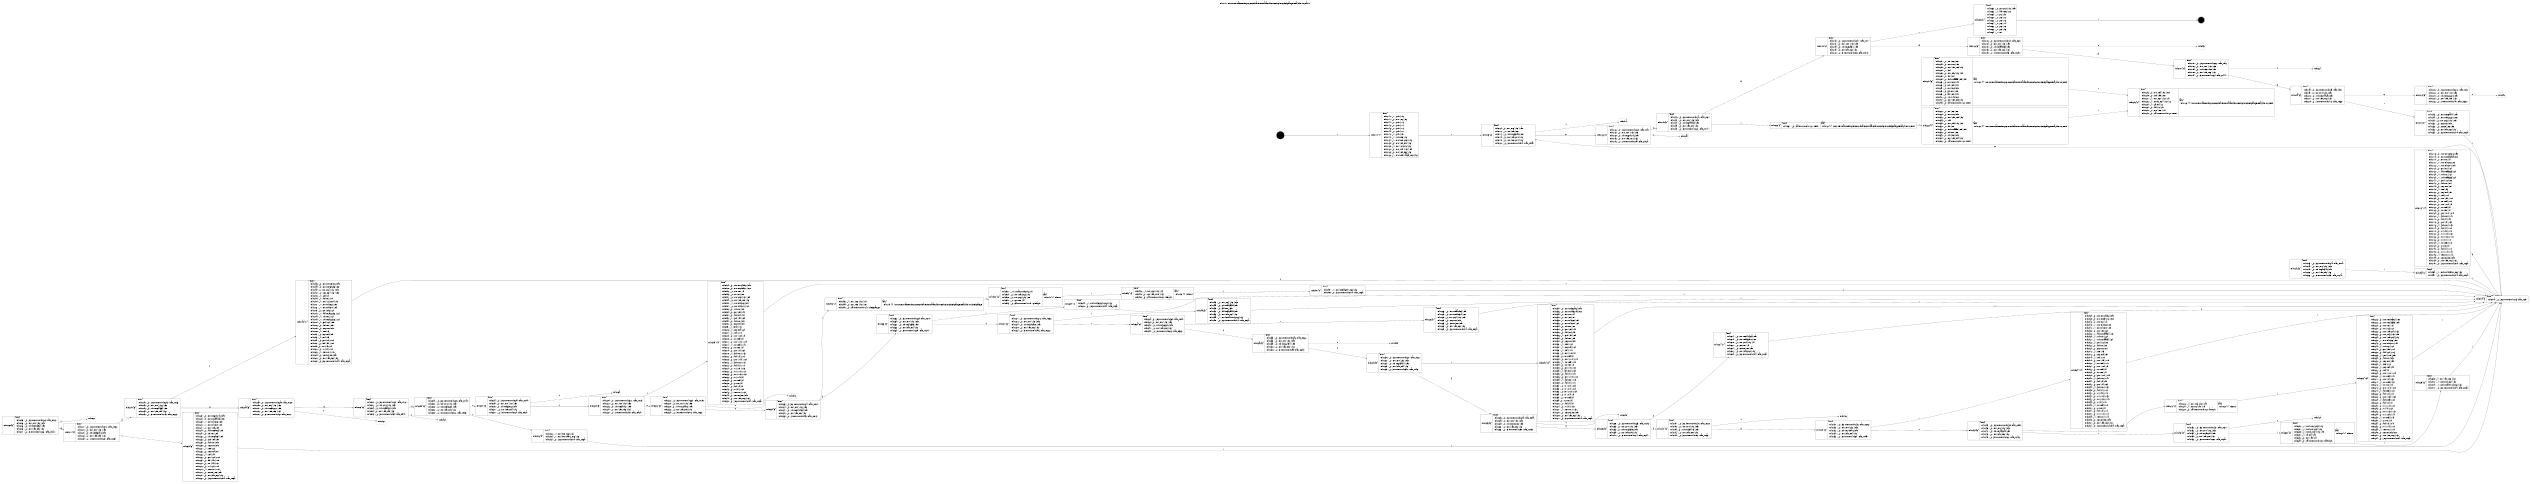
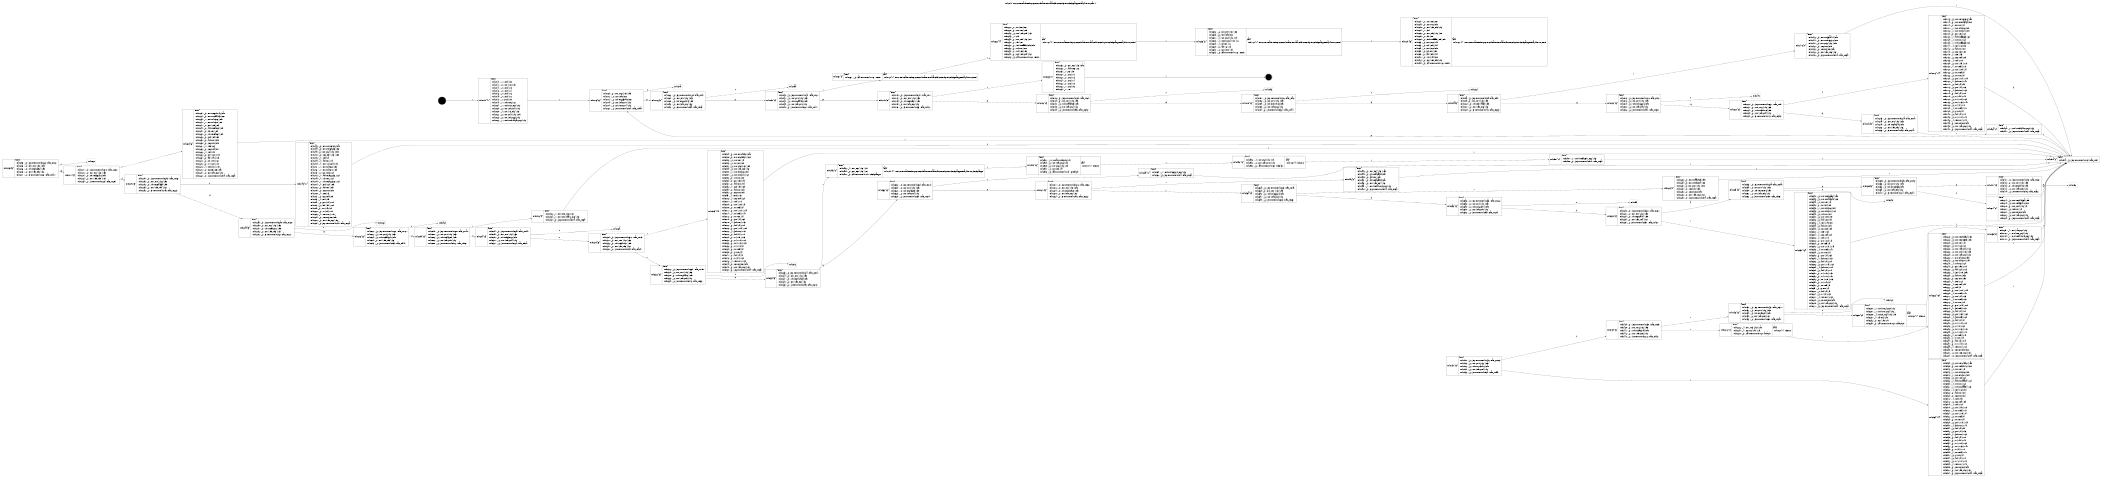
edge "0x4028d7 [56]" -> "0x4028b8 [31]": reversed
node "0x40222c [25]": added
edge "0x402407 [25]" -> "0x402420 [25]": removed, label "3"
